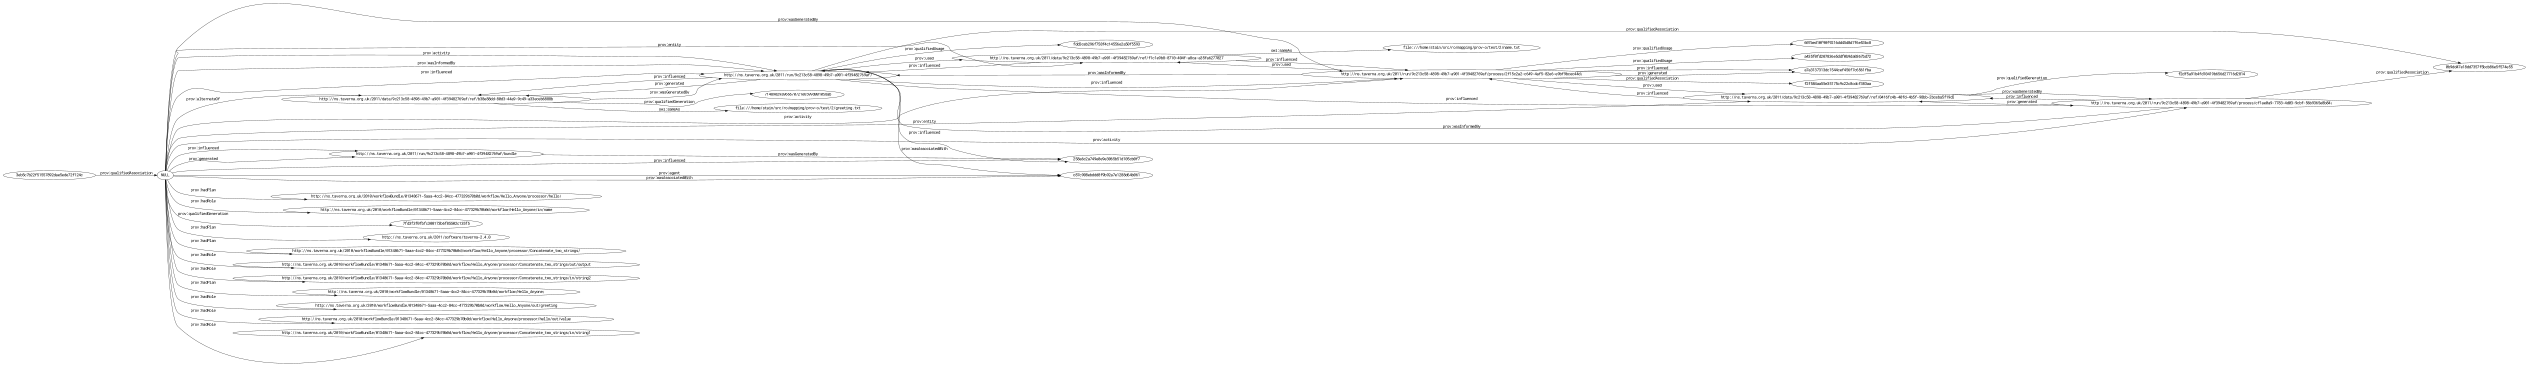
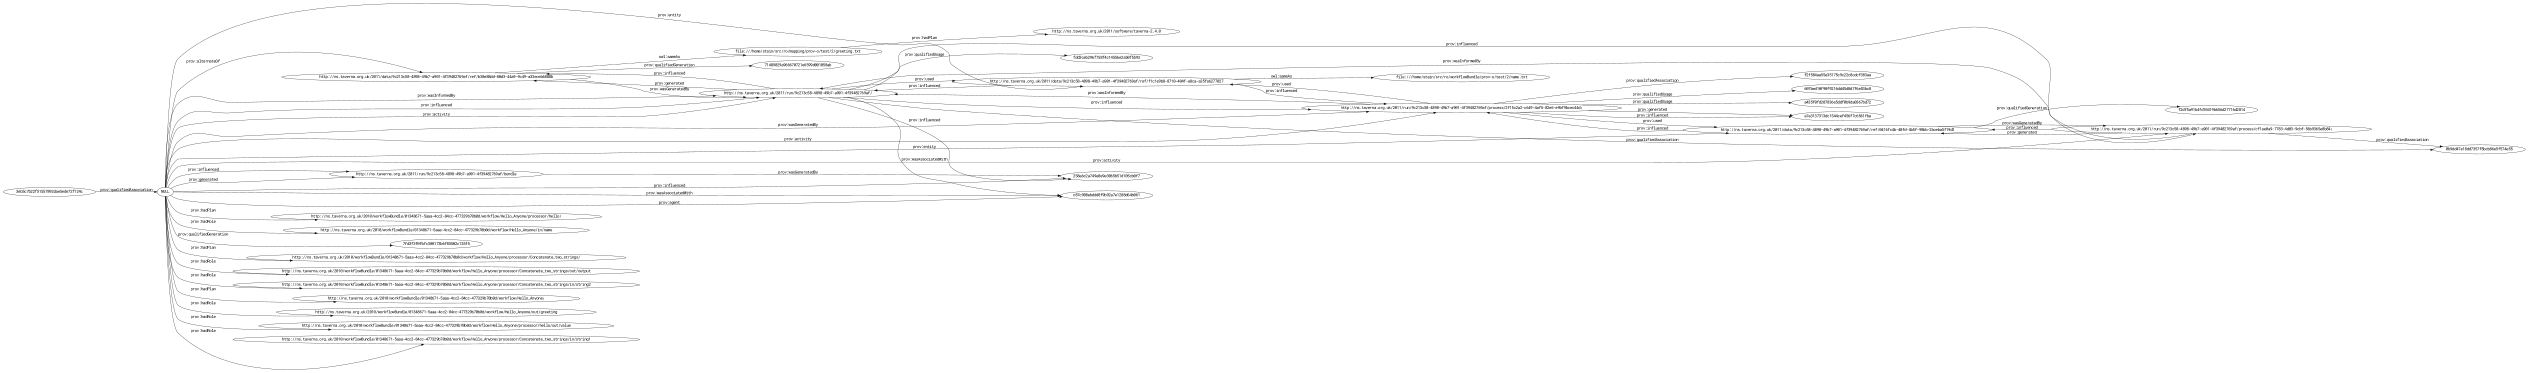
node "file:///home/stain/src/ro/mapping/prov-o/test/2/name.txt": label "file:///home/stain/src/ro/mapping/prov-o/test/2/name.txt" -> "file:///home/stain/src/ro/workflowBundle/prov-o/test/2/name.txt"
edge "NULL" -> "http://ns.taverna.org.uk/2011/software/taverna-2.4.0": now "file:///home/stain/src/ro/mapping/prov-o/test/2/greeting.txt" -> "http://ns.taverna.org.uk/2011/software/taverna-2.4.0"
